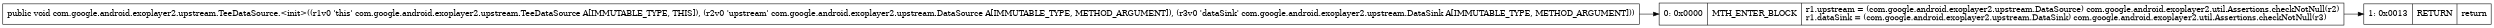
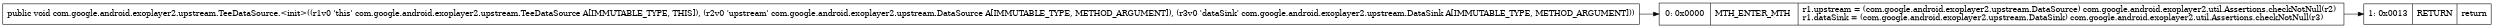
node "0: 0x0000": text "MTH_ENTER_BLOCK" -> "MTH_ENTER_MTH"
